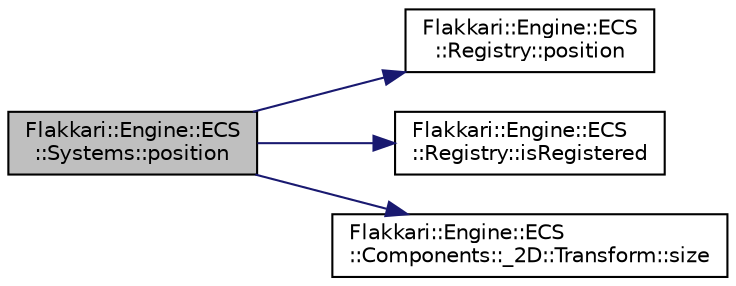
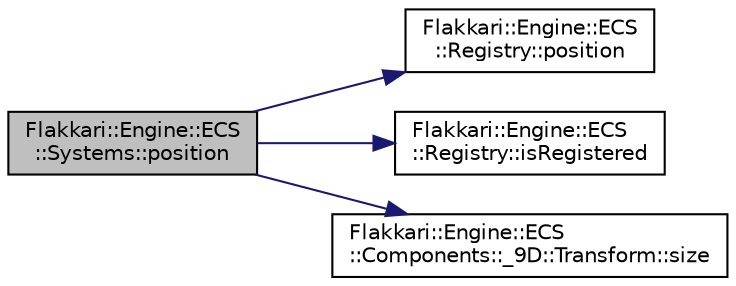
node "Flakkari::Engine::ECS ::Components::_2D::Transform::size": label "Flakkari::Engine::ECS ::Components::_2D::Transform::size" -> "Flakkari::Engine::ECS ::Components::_9D::Transform::size"
